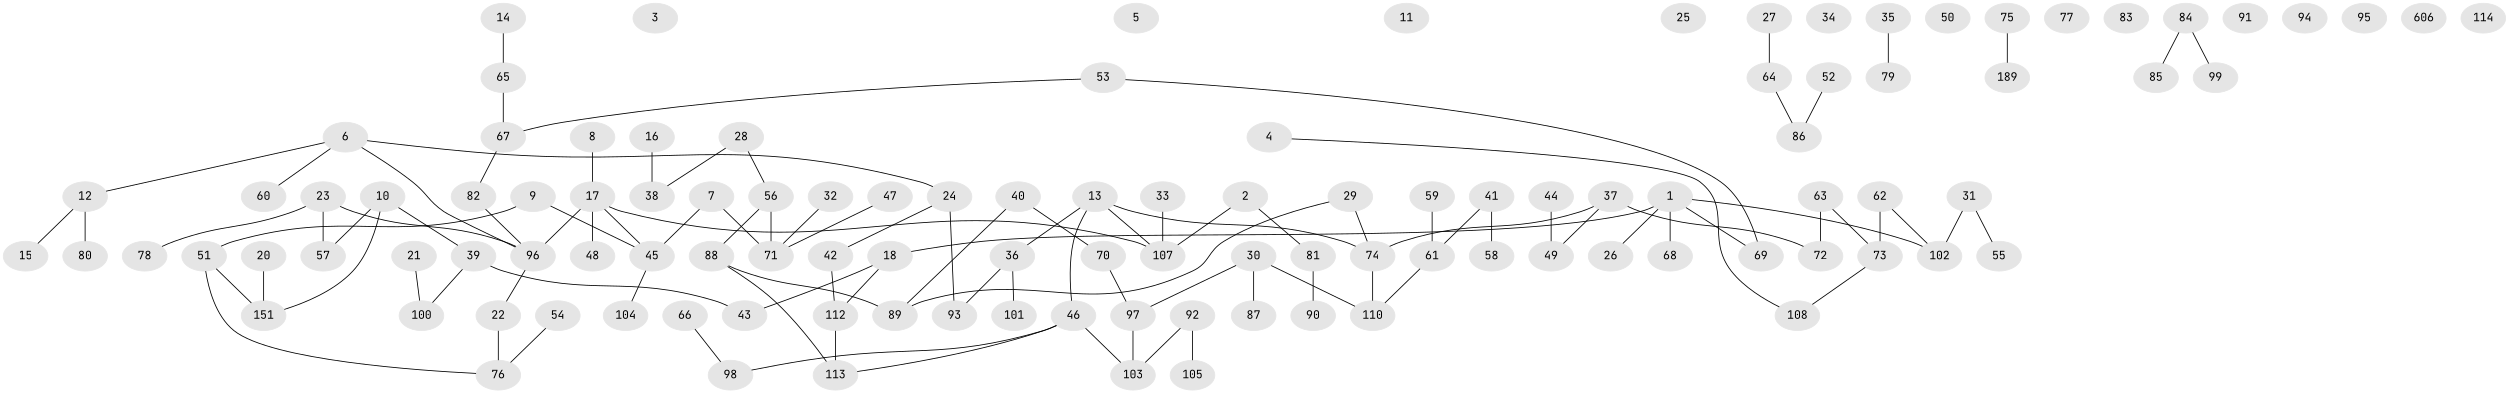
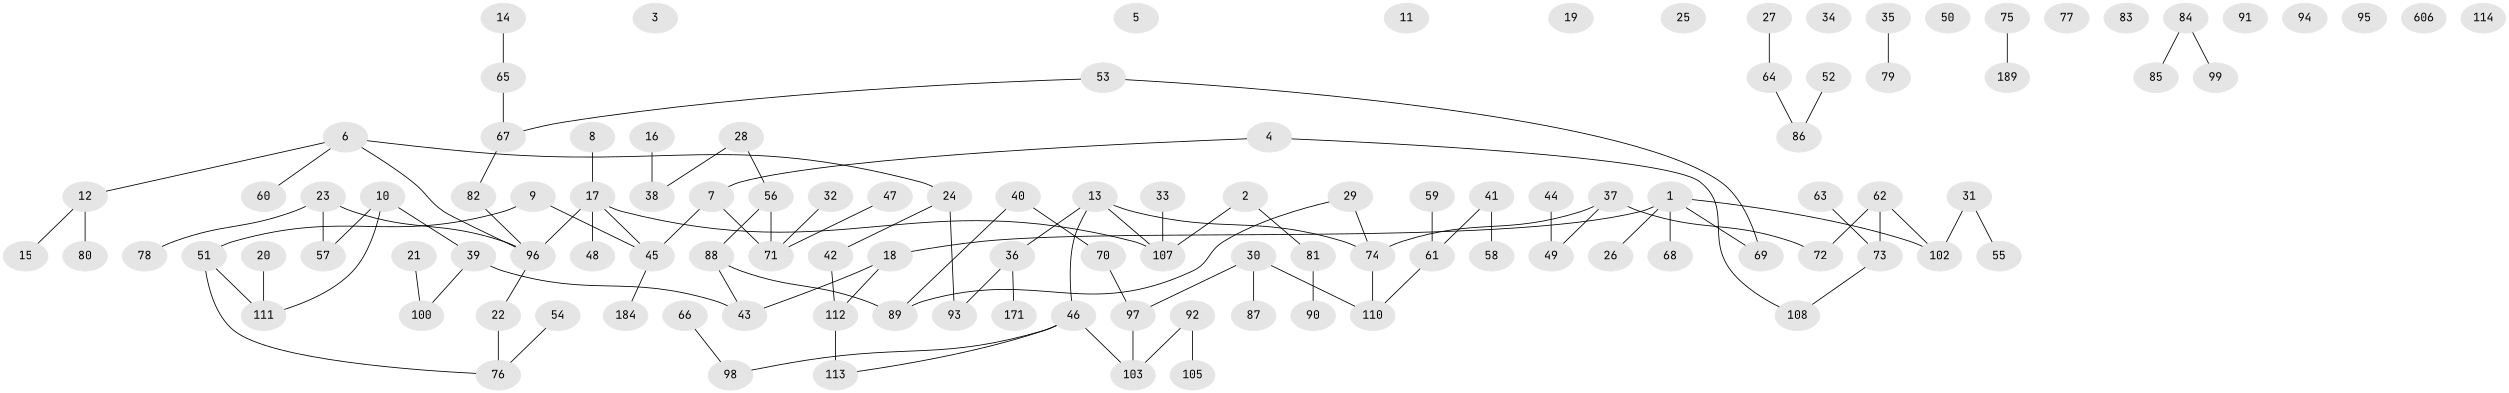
node "19": added
edge "4" -- "7": added
edge "63" -- "72": now "62" -- "72"
edge "88" -- "113": now "88" -- "43"
node "151": label "151" -> "111"
node "104": label "104" -> "184"
node "101": label "101" -> "171"
